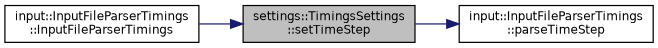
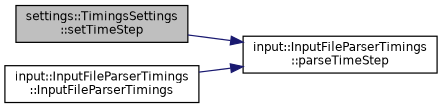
edge "input::InputFileParserTimings ::InputFileParserTimings" -> "settings::TimingsSettings ::setTimeStep": now "input::InputFileParserTimings ::InputFileParserTimings" -> "input::InputFileParserTimings ::parseTimeStep"
